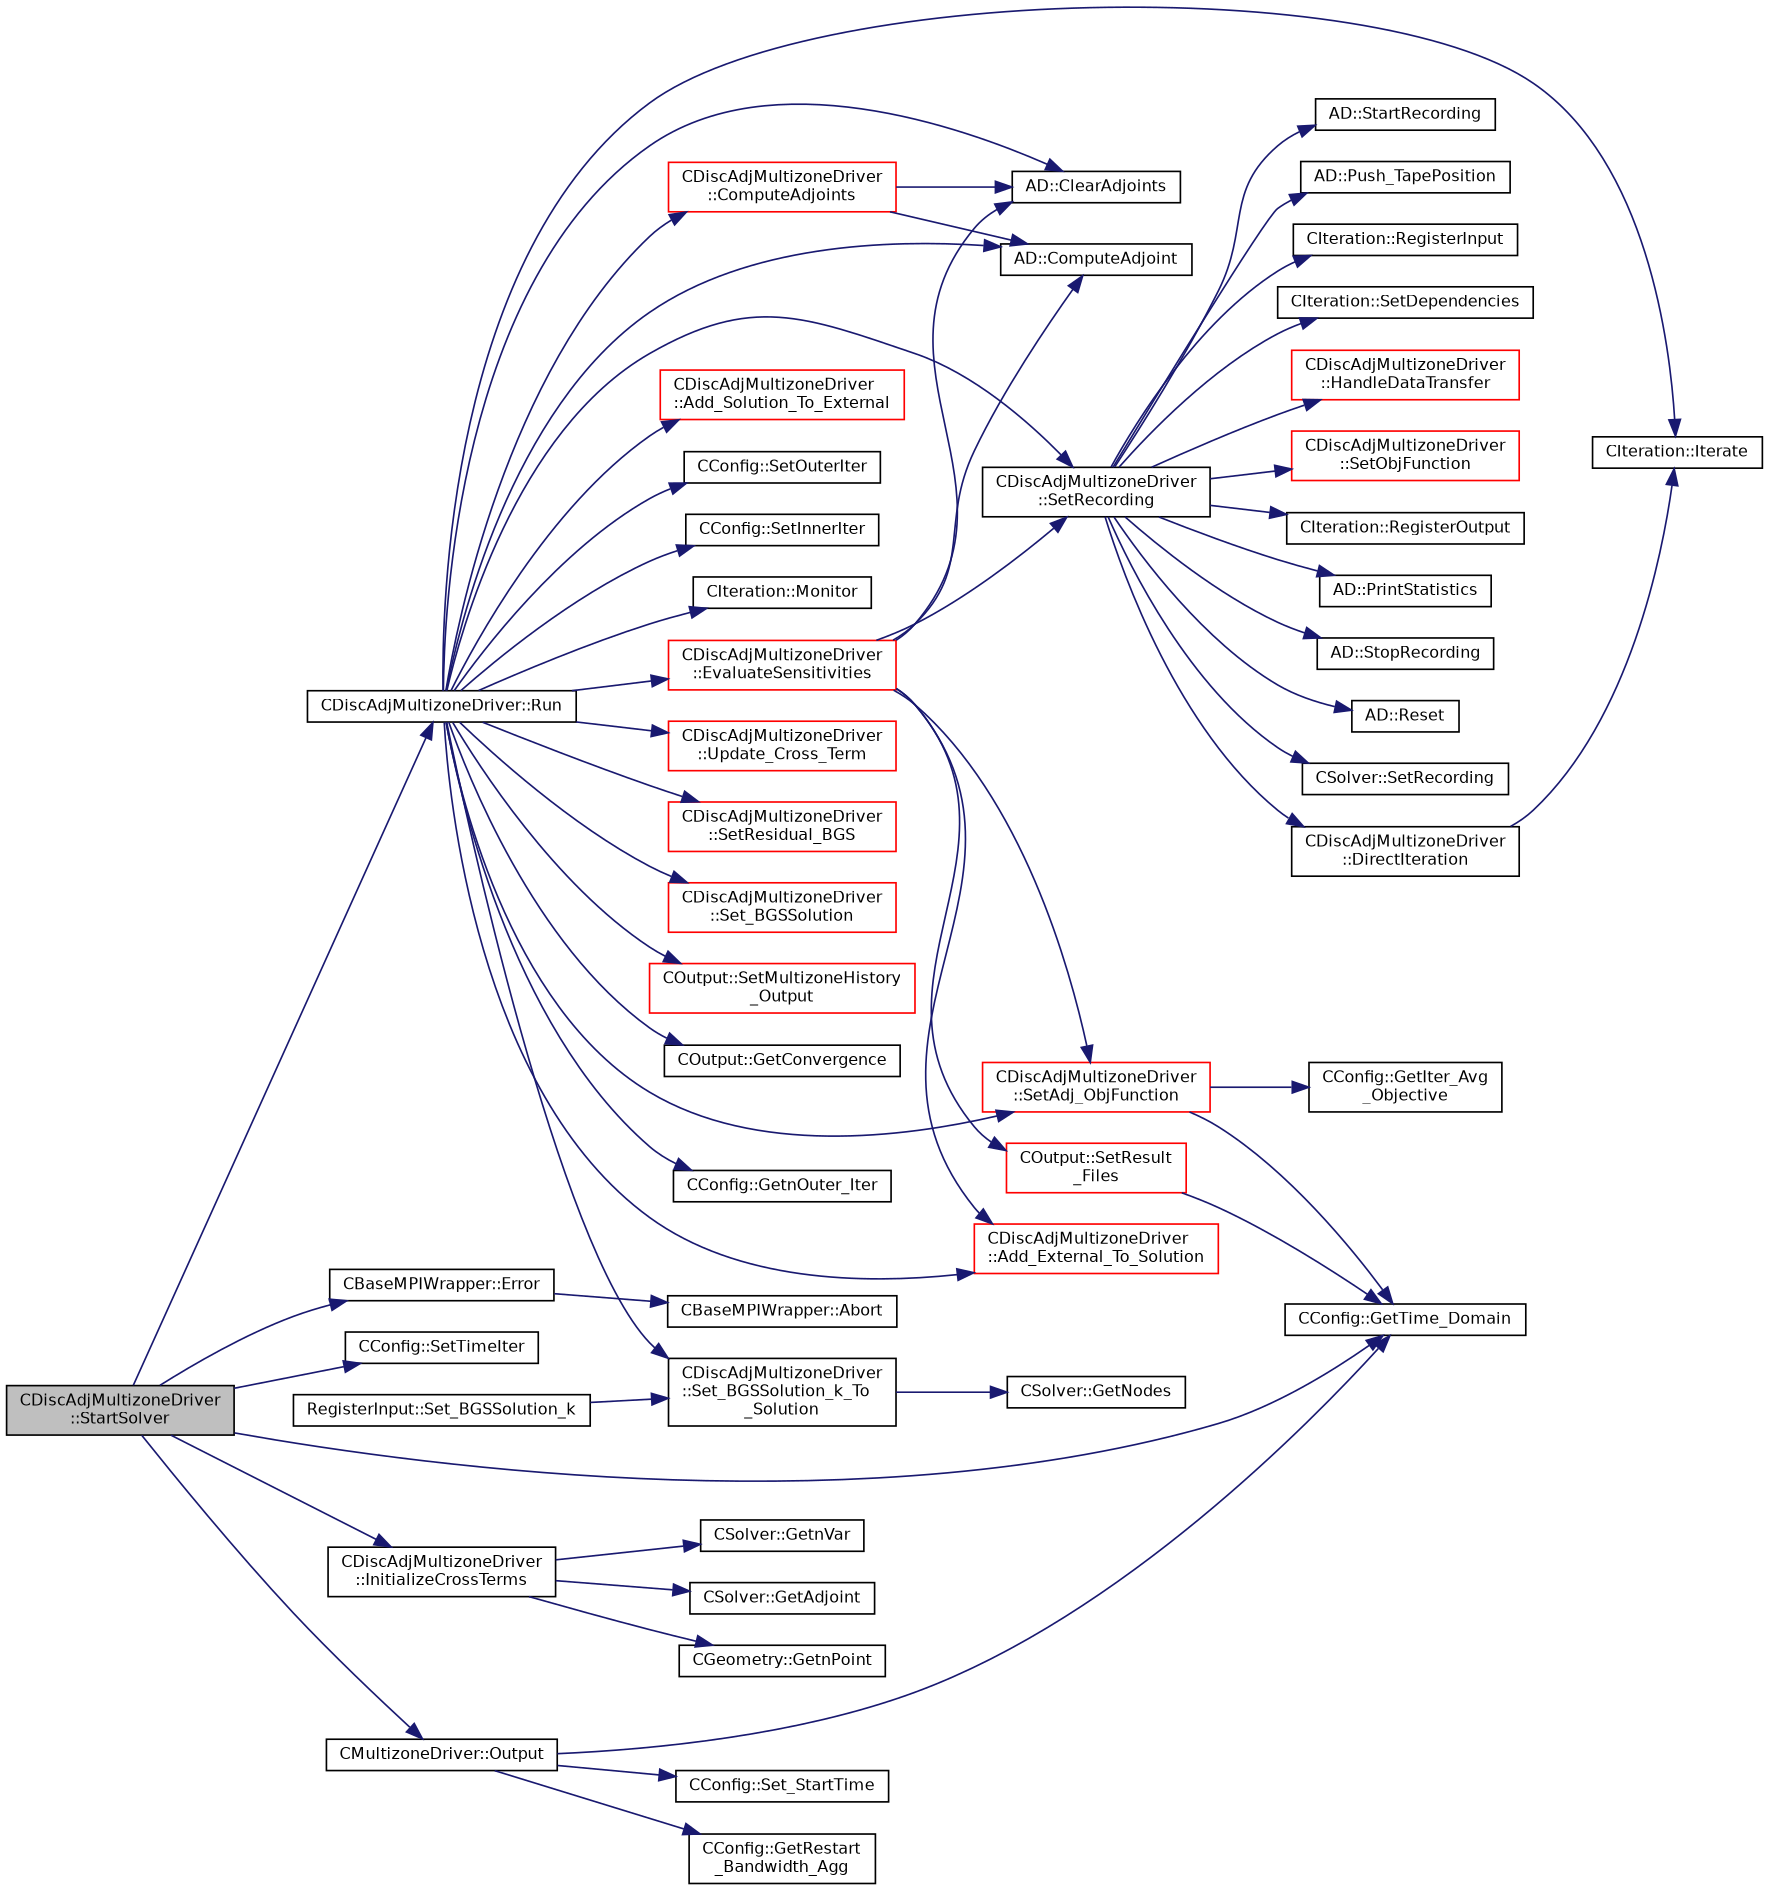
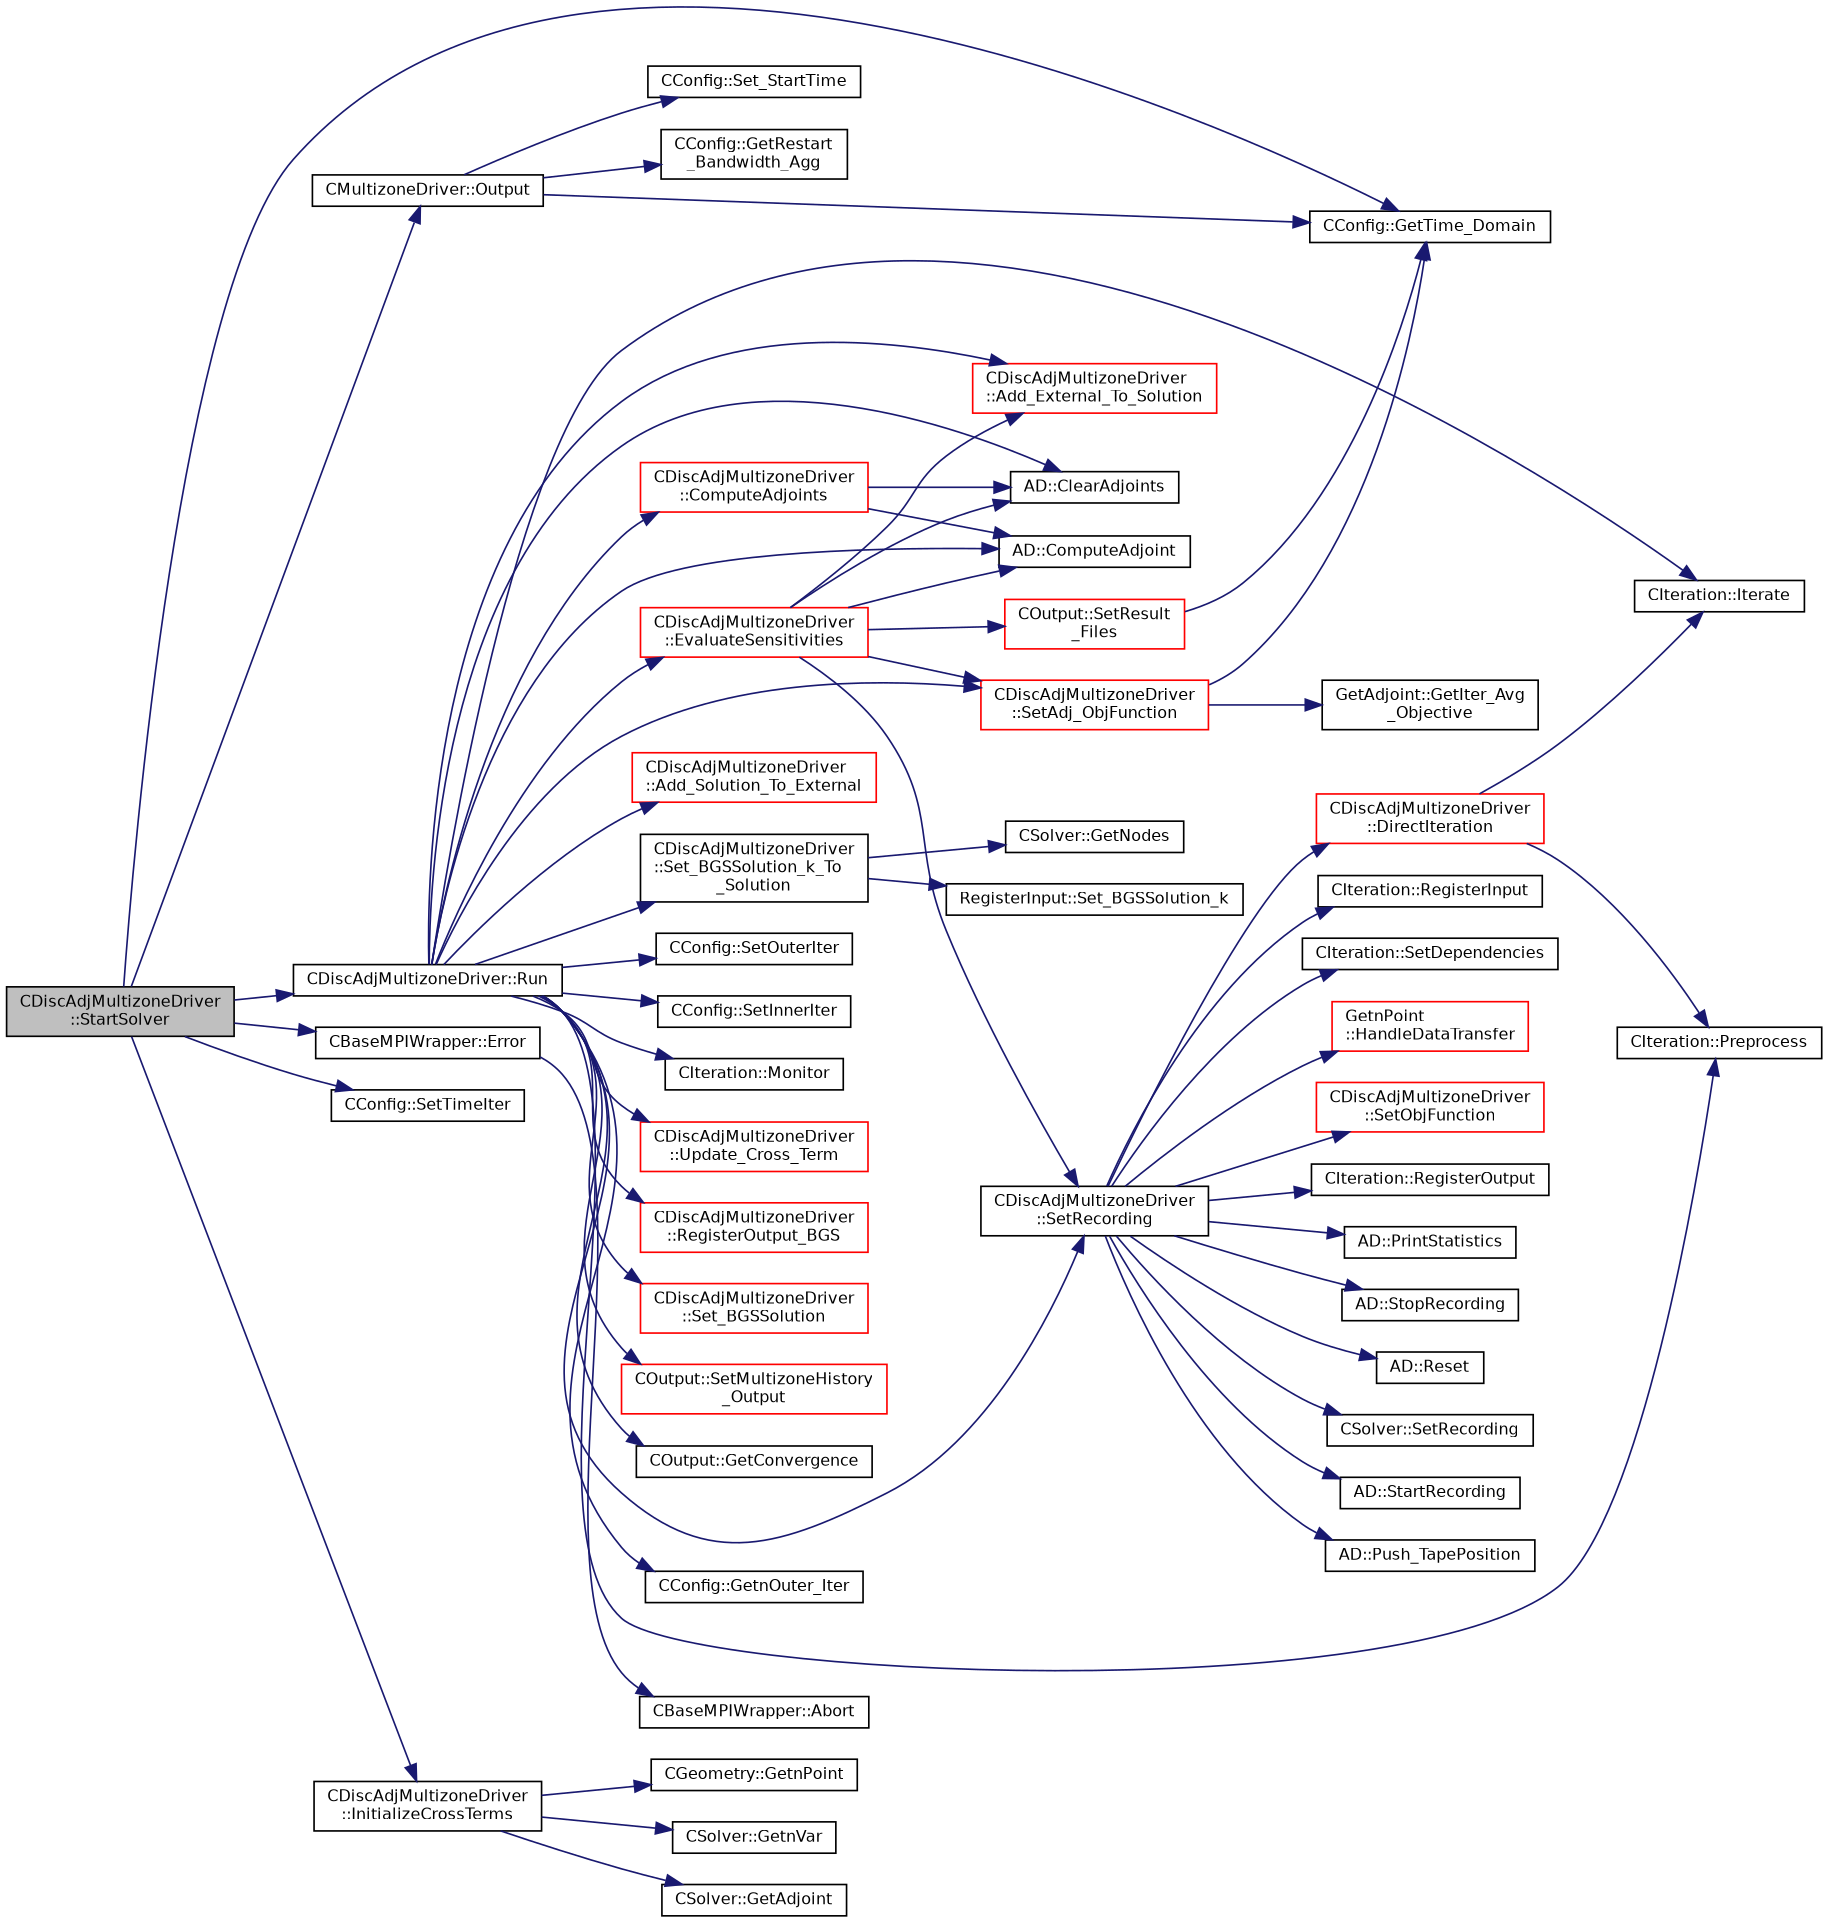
node "CDiscAdjMultizoneDriver ::HandleDataTransfer": label "CDiscAdjMultizoneDriver ::HandleDataTransfer" -> "GetnPoint ::HandleDataTransfer"
node "CDiscAdjMultizoneDriver ::SetResidual_BGS": label "CDiscAdjMultizoneDriver ::SetResidual_BGS" -> "CDiscAdjMultizoneDriver ::RegisterOutput_BGS"
node "CDiscAdjMultizoneDriver ::DirectIteration": color black -> red
node "CIteration::Preprocess": added
node "CConfig::GetIter_Avg _Objective": label "CConfig::GetIter_Avg _Objective" -> "GetAdjoint::GetIter_Avg _Objective"
edge "RegisterInput::Set_BGSSolution_k" -> "CDiscAdjMultizoneDriver ::Set_BGSSolution_k_To _Solution": reversed
